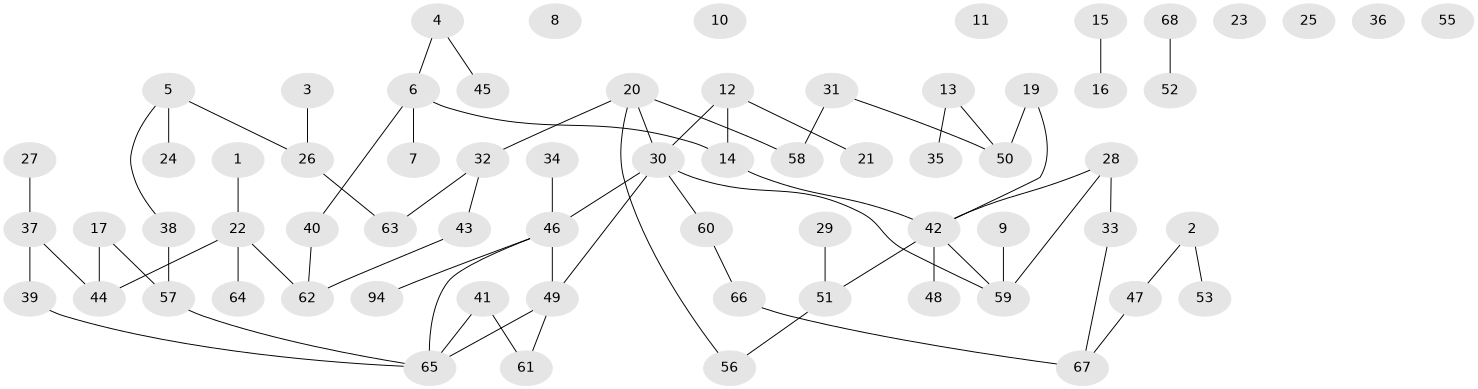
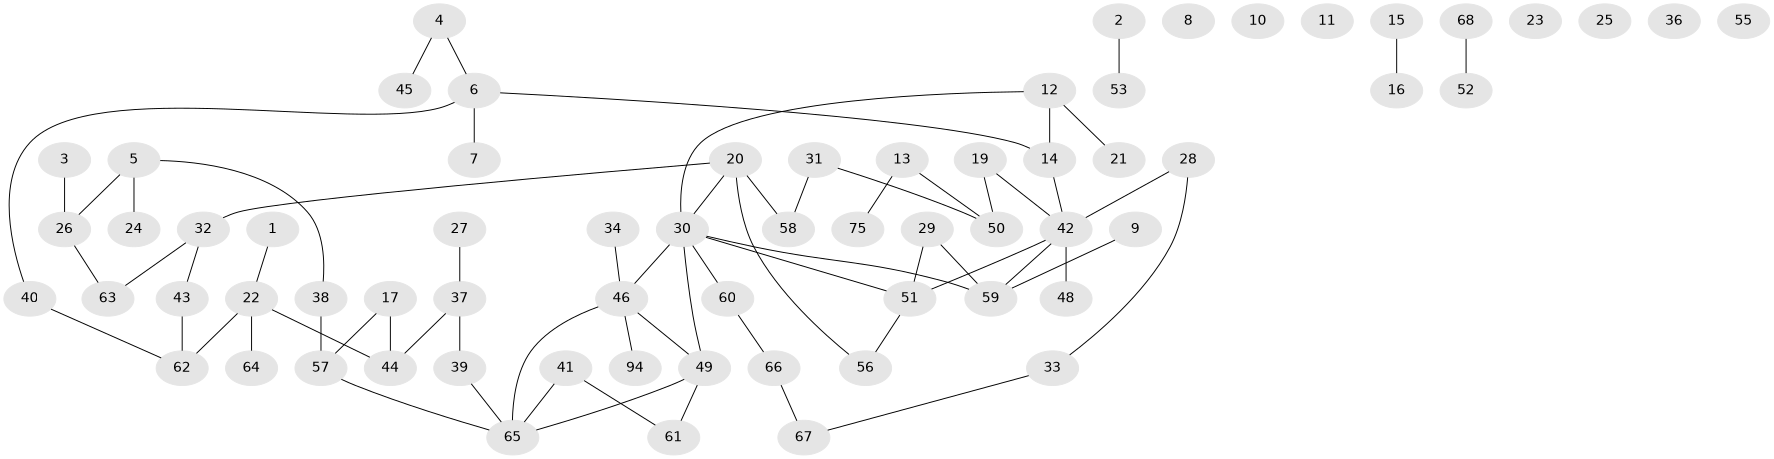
node "35": label "35" -> "75"
edge "28" -- "59": now "29" -- "59"
edge "30" -- "51": added
node "47": removed
